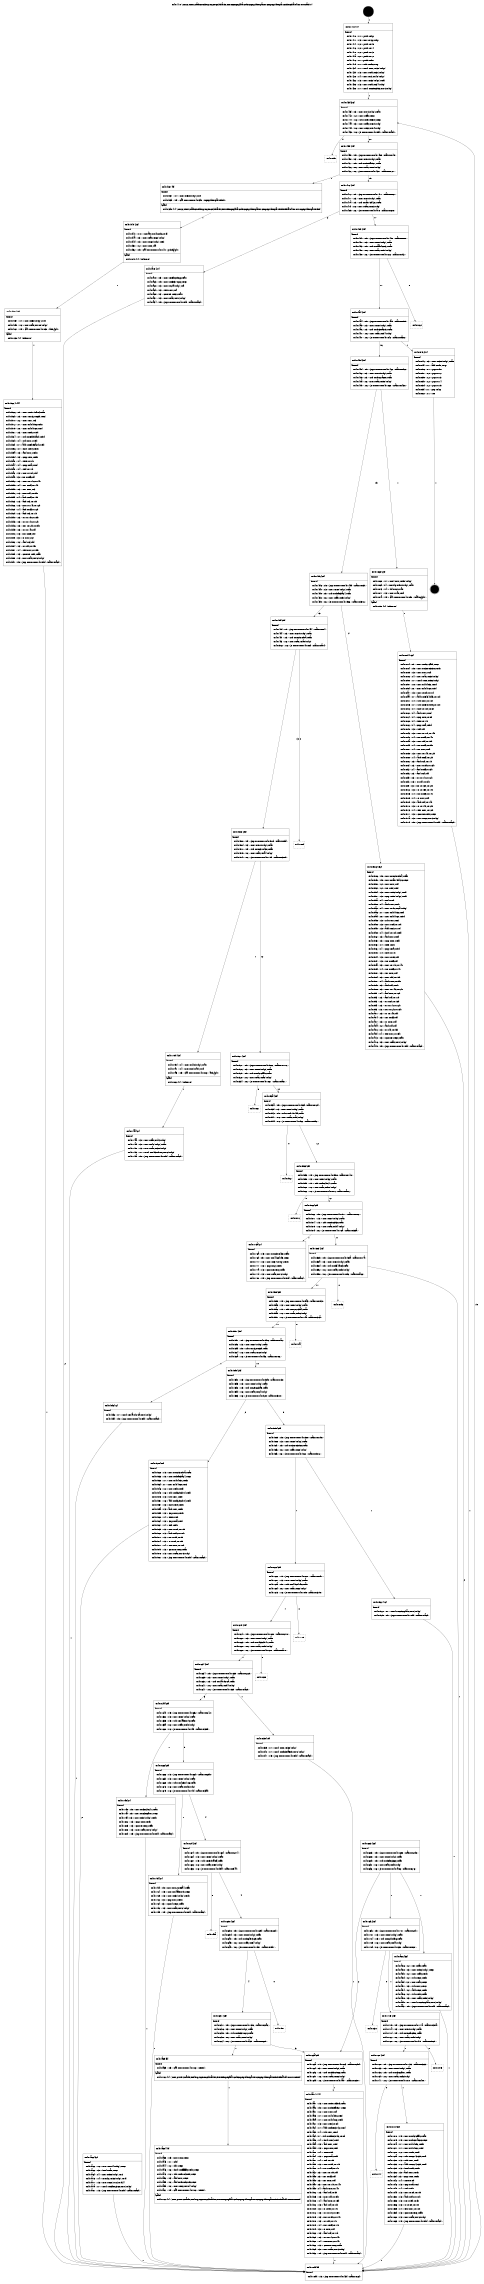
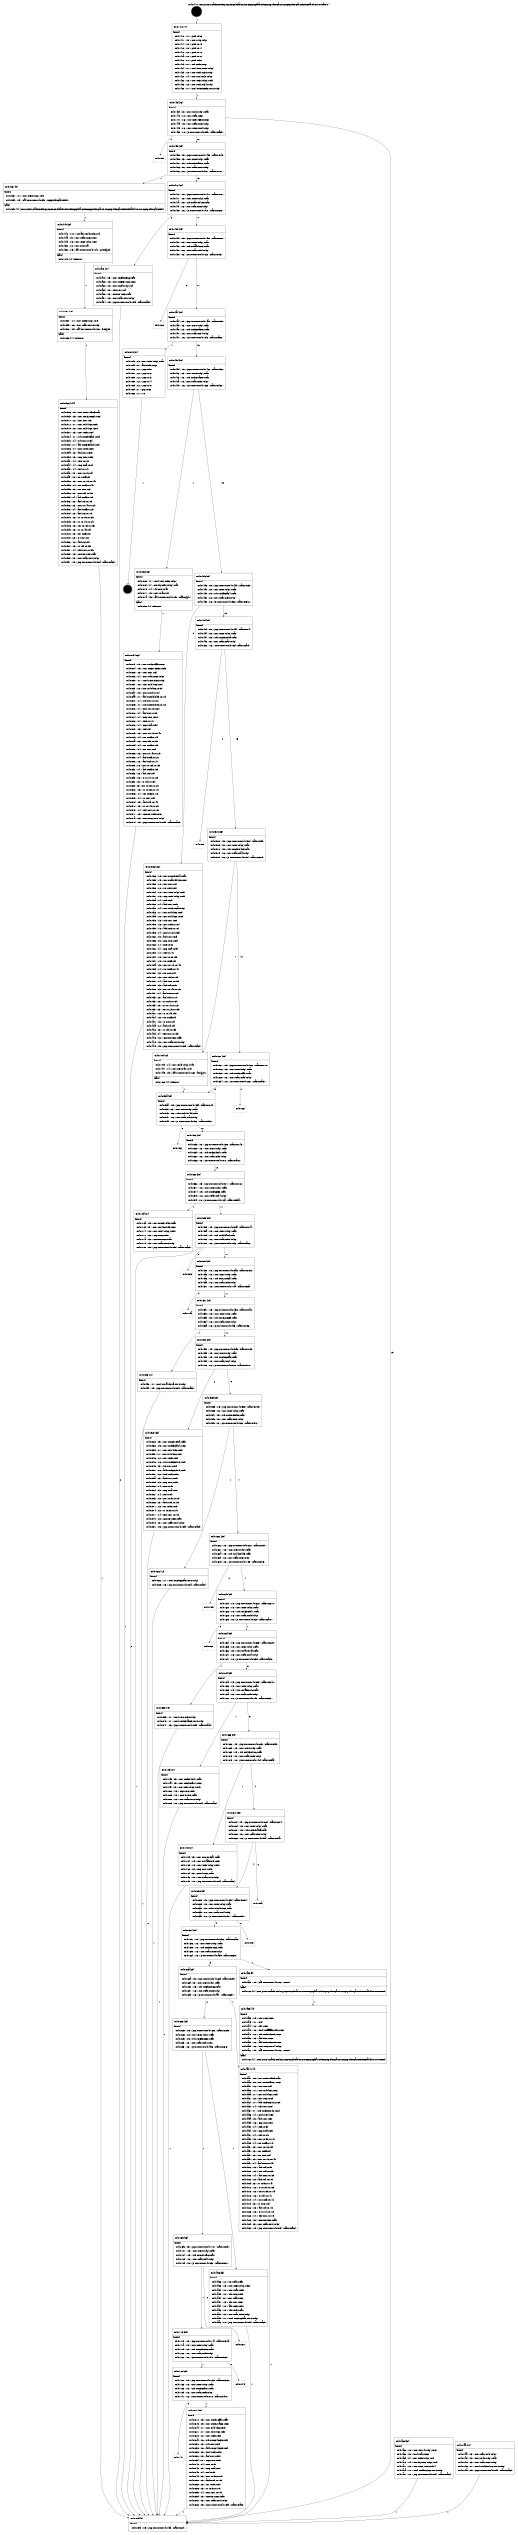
edge "0x40179d [13]" -> "0x4017aa [21]": now "0x40179d [13]" -> "0x40153a [25]"
node "0x401e1c": removed
edge "0x401edd [5]" -> "0x40143f [26]": reversed
edge "0x4016e3 [25]" -> "0x4016ca [25]": reversed
